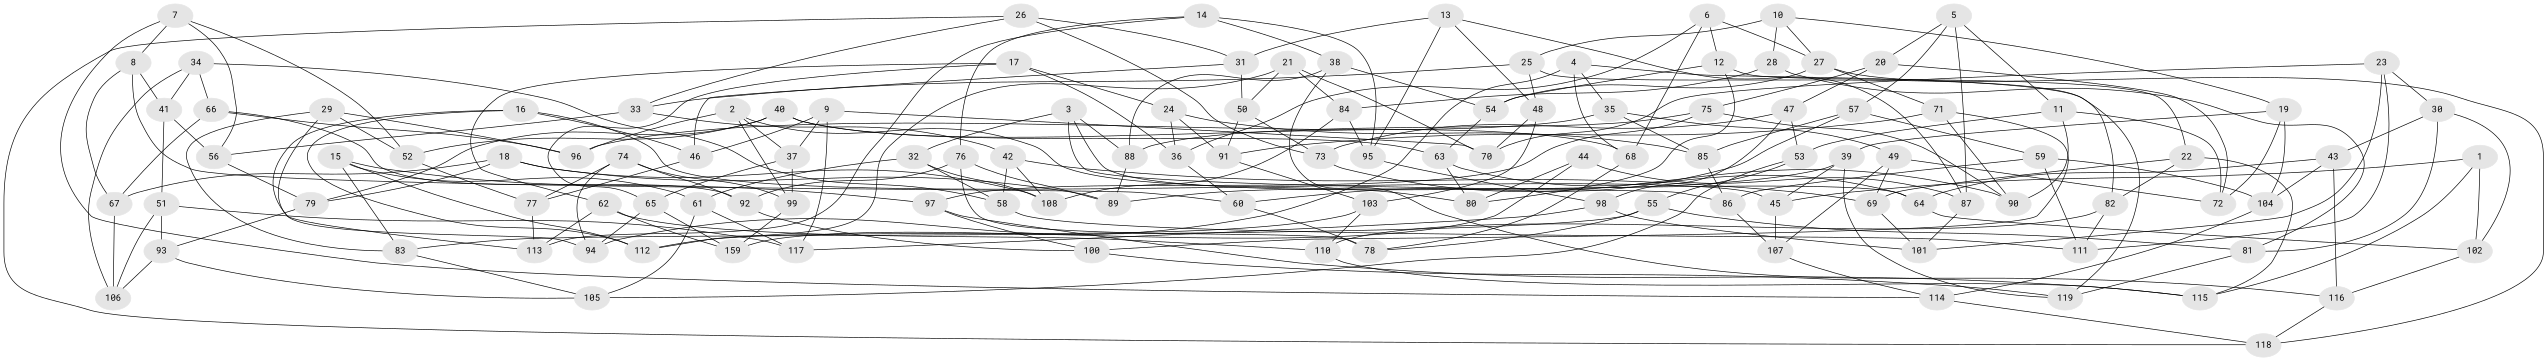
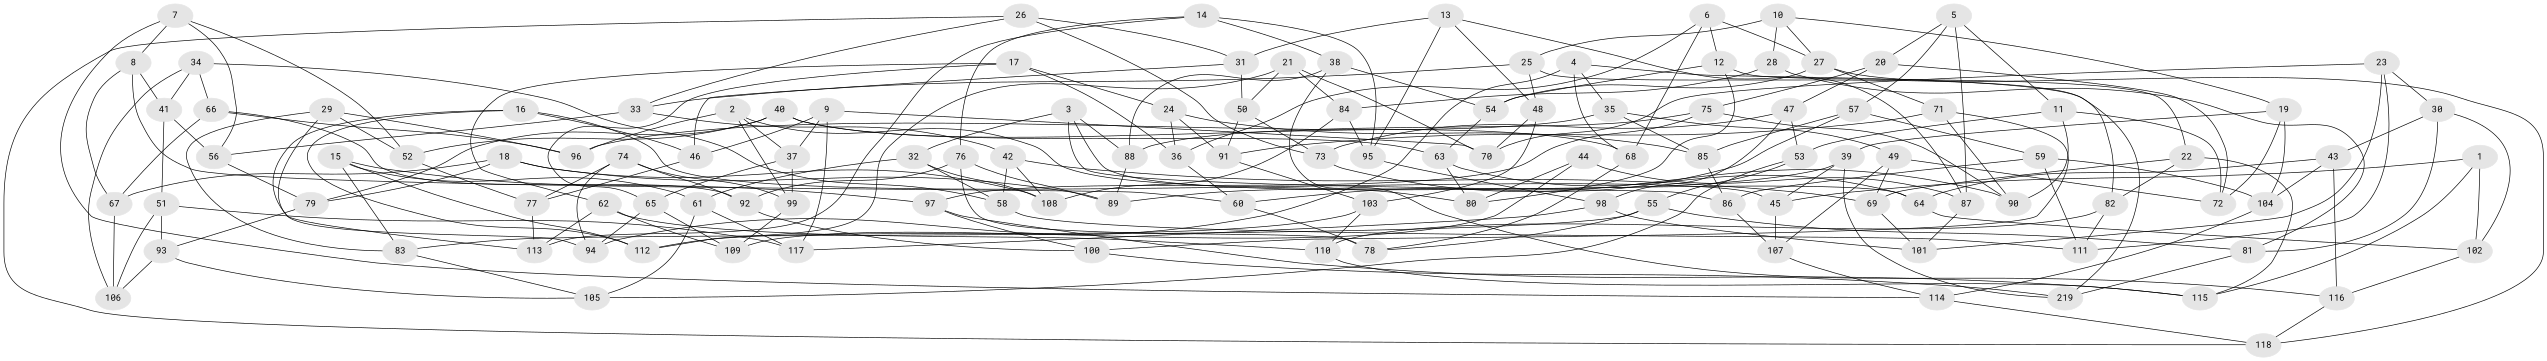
node "159": label "159" -> "109"
node "119": label "119" -> "219"
